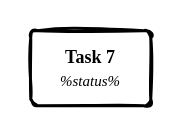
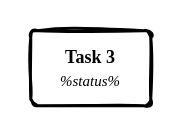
node "Task 7 %status%": label "Task 7 %status%" -> "Task 3 %status%"
